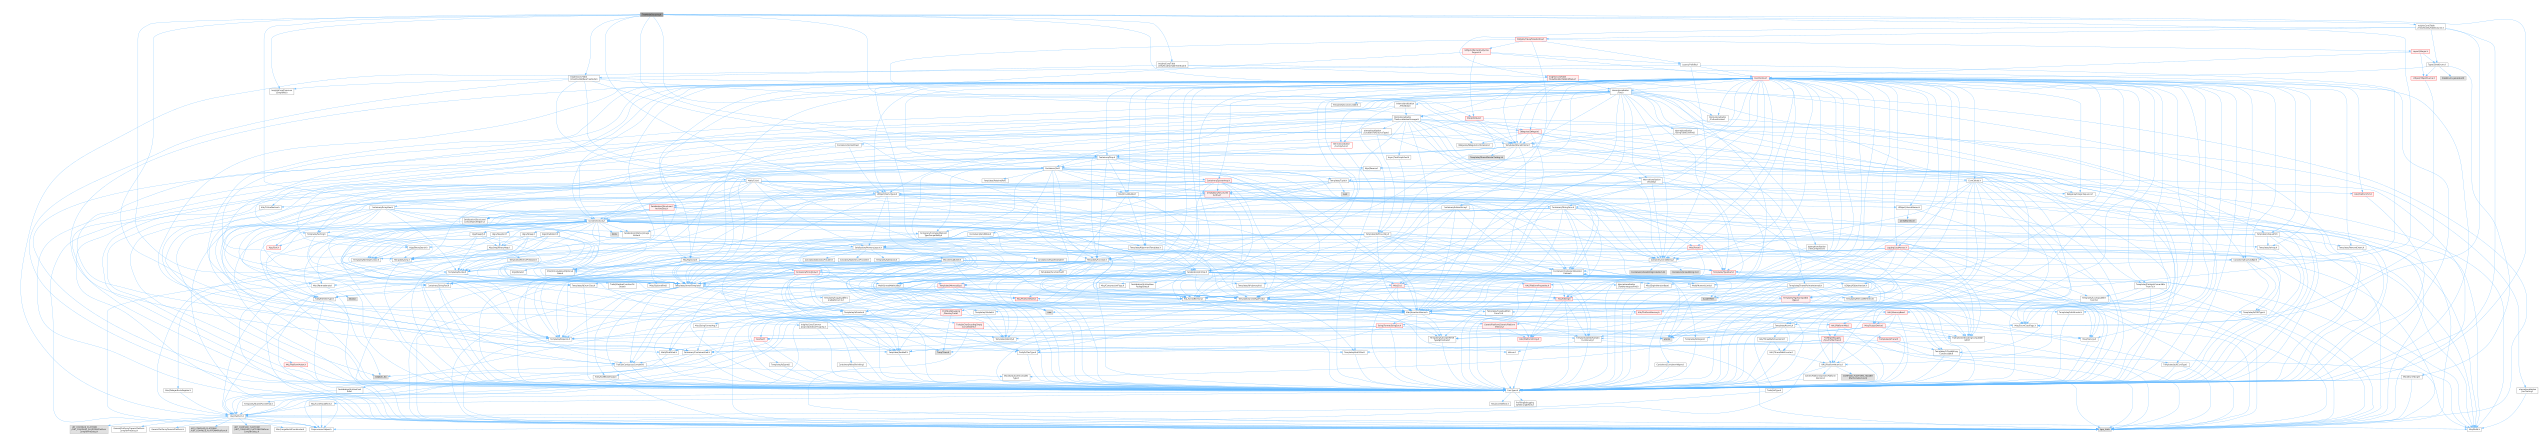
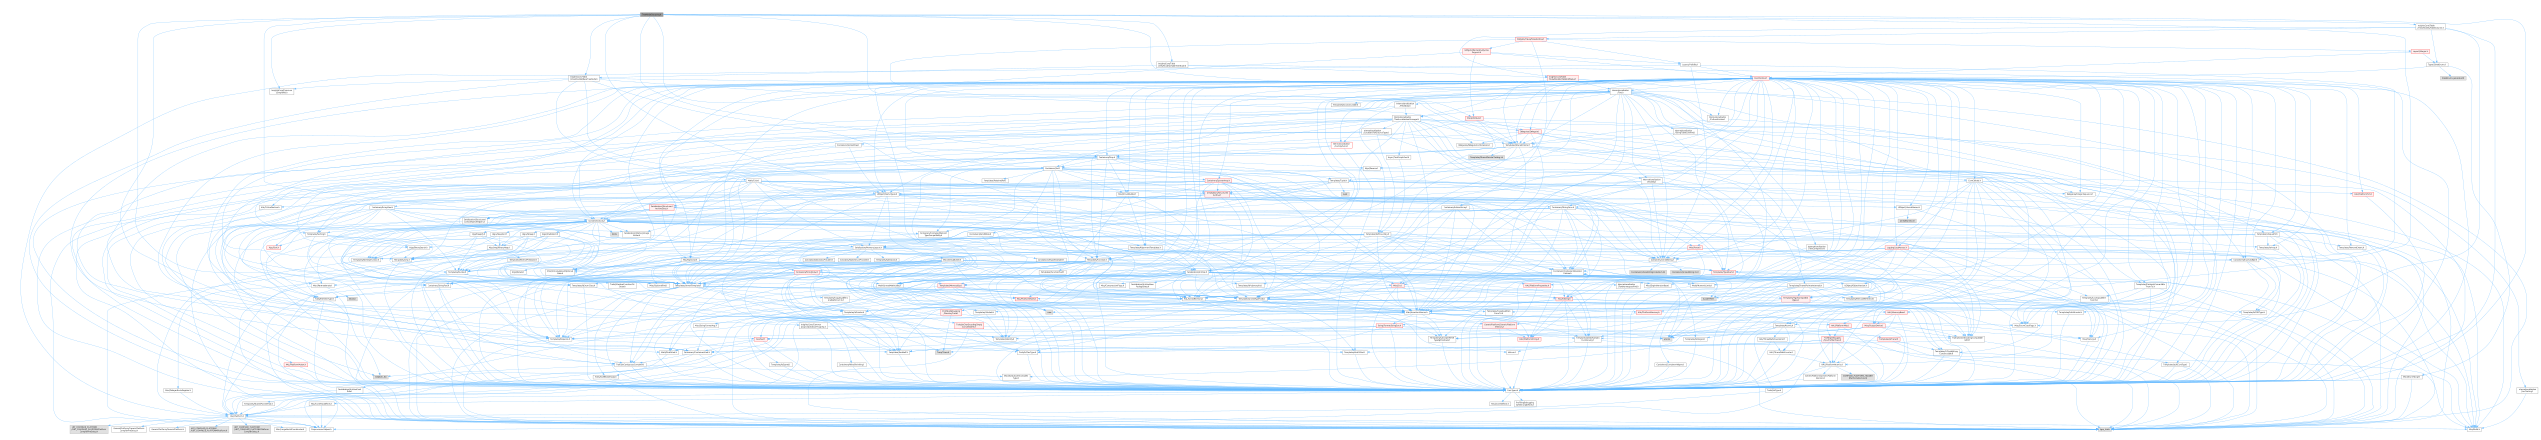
node "UObject/ObjectMacros.h": removed
edge "CoreMinimal.h" -> "CoreFwd.h": added
